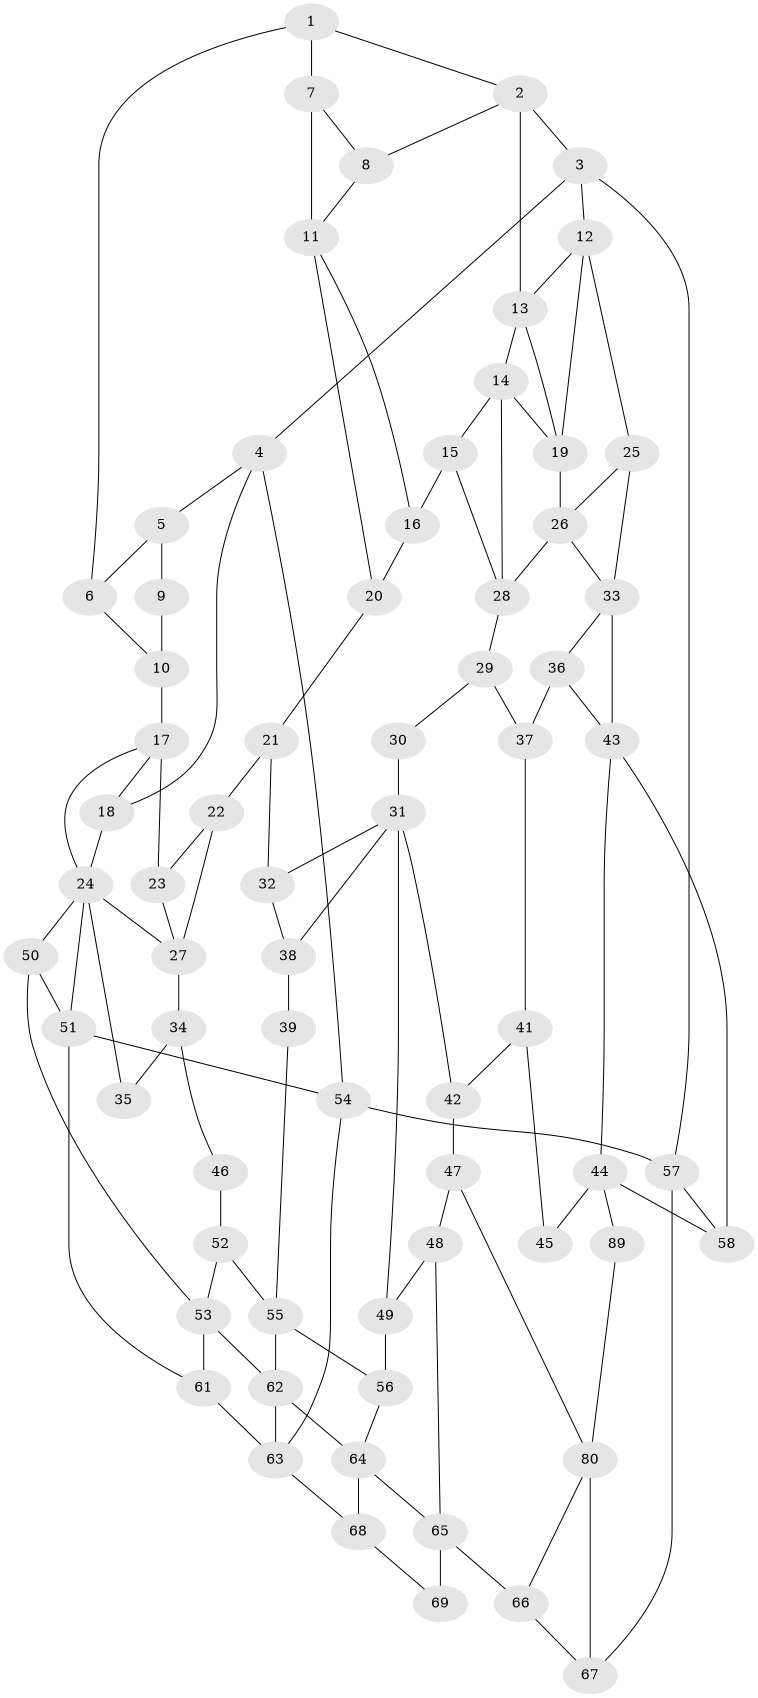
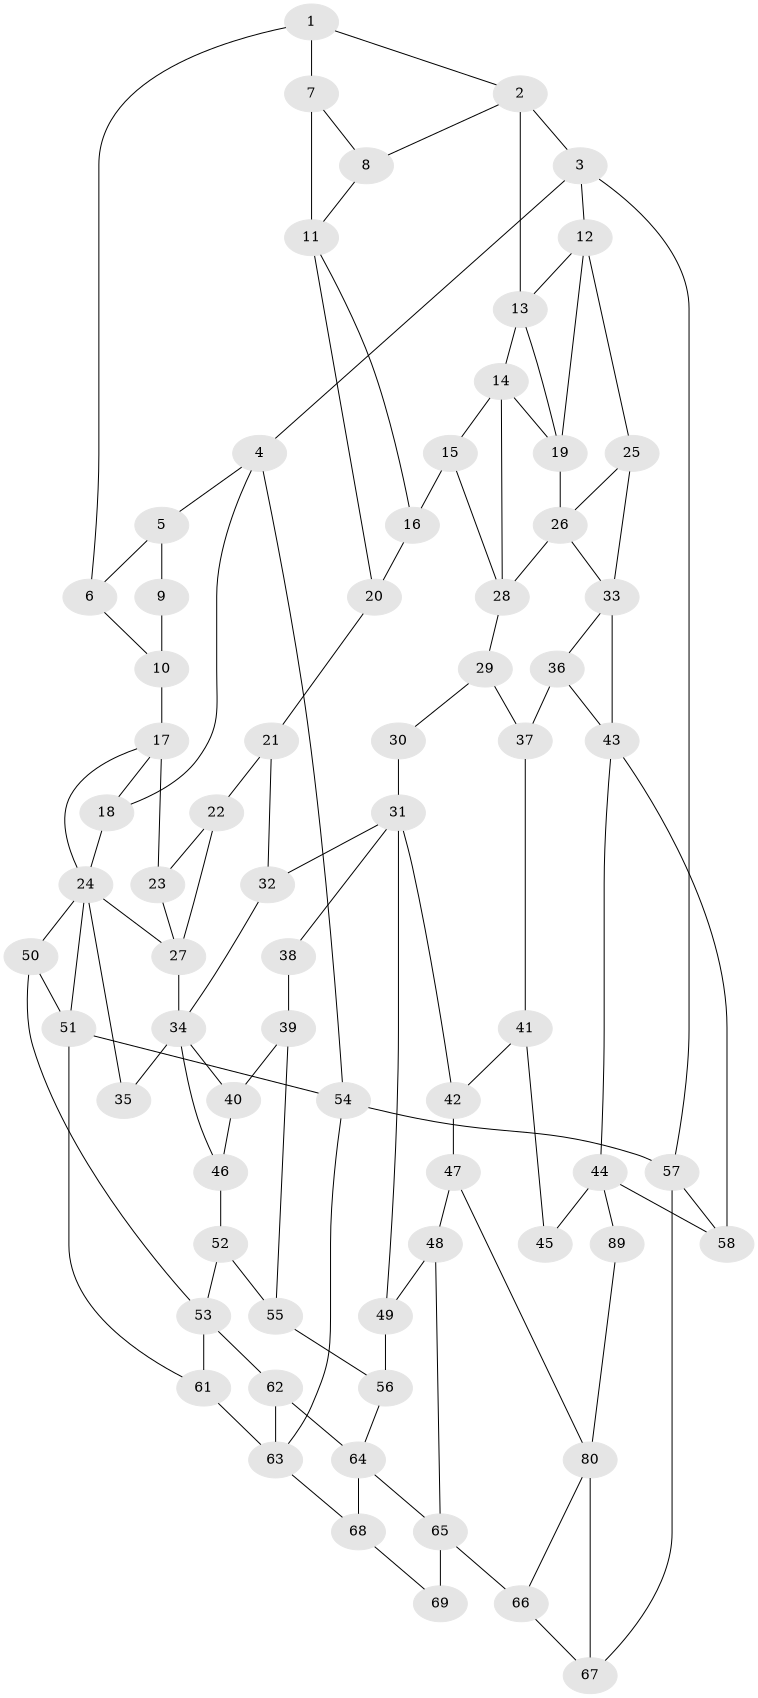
edge "32" -- "38": now "32" -- "34"
node "40": added
edge "55" -- "62": removed
